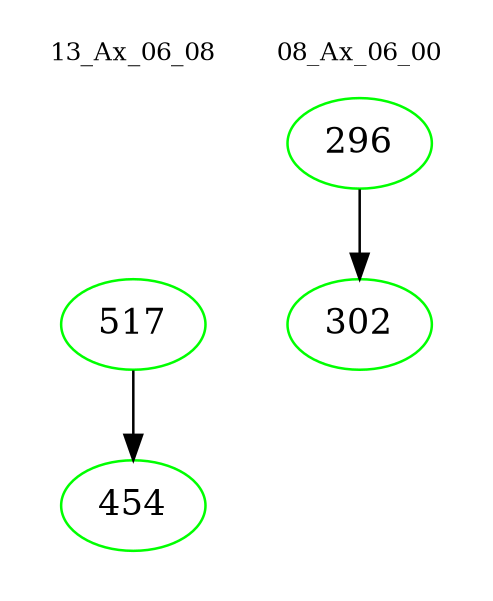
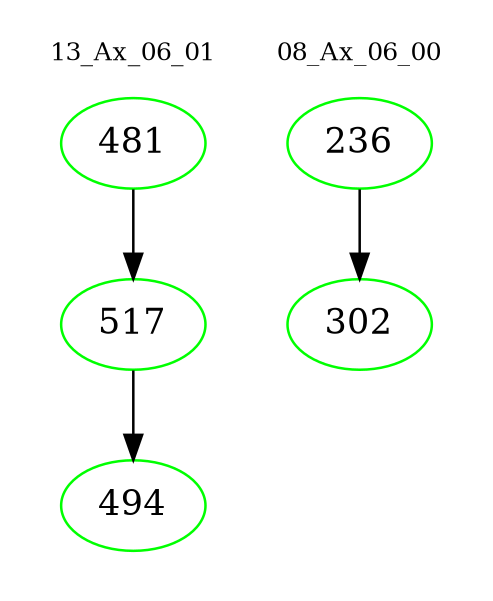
cluster "13_Ax_06_08": label "13_Ax_06_08" -> "13_Ax_06_01"
node "481": added
node "296": label "296" -> "236"
node "454": label "454" -> "494"
